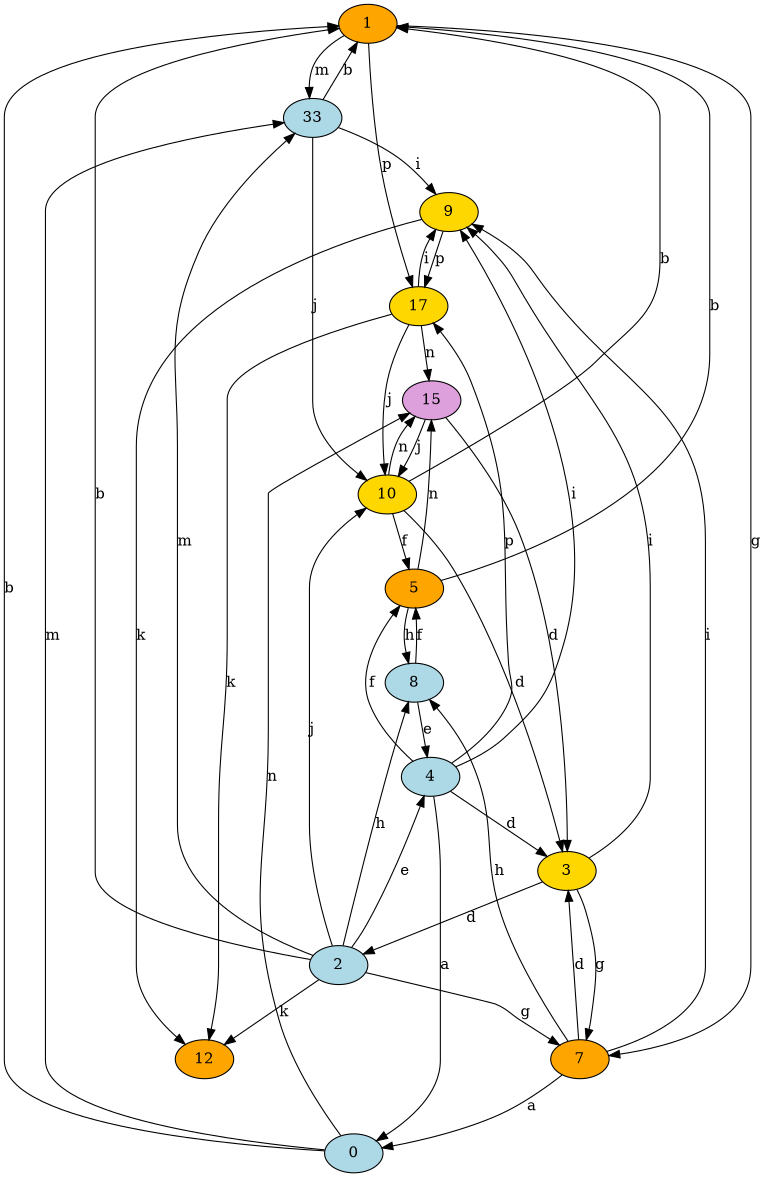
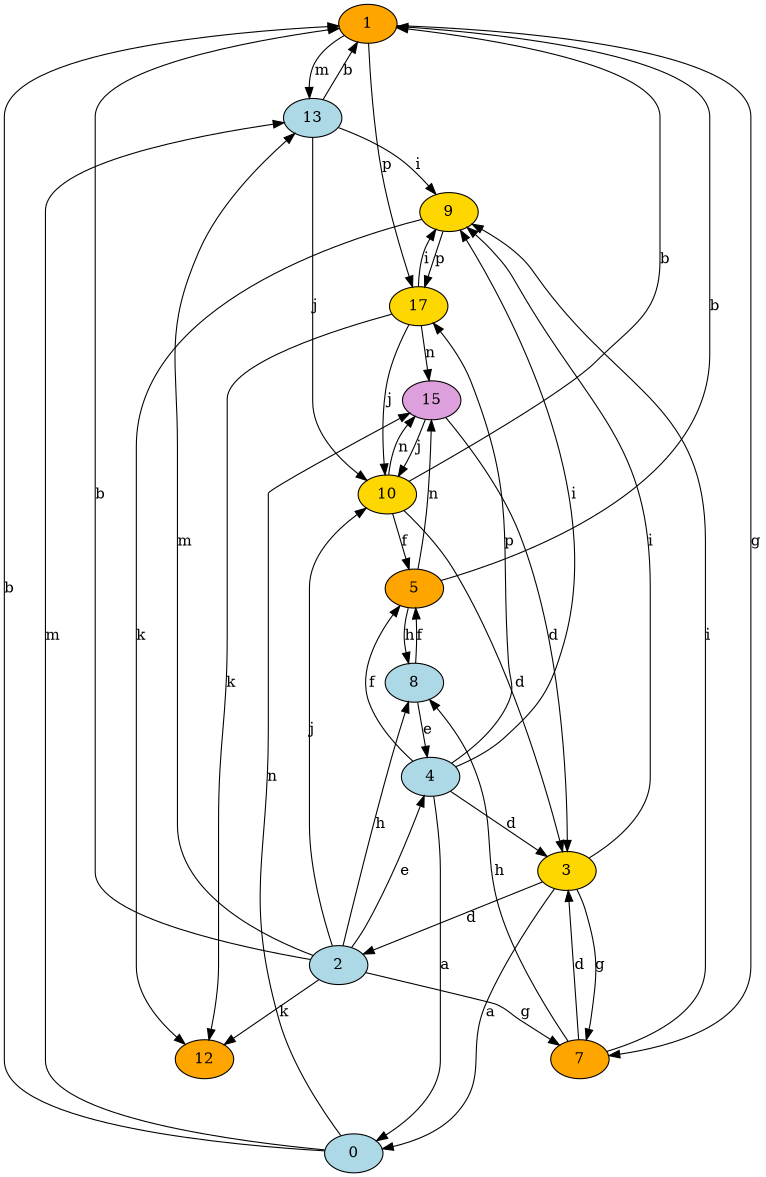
node "33": label "33" -> "13"
edge "7" -> "0": now "3" -> "0"
